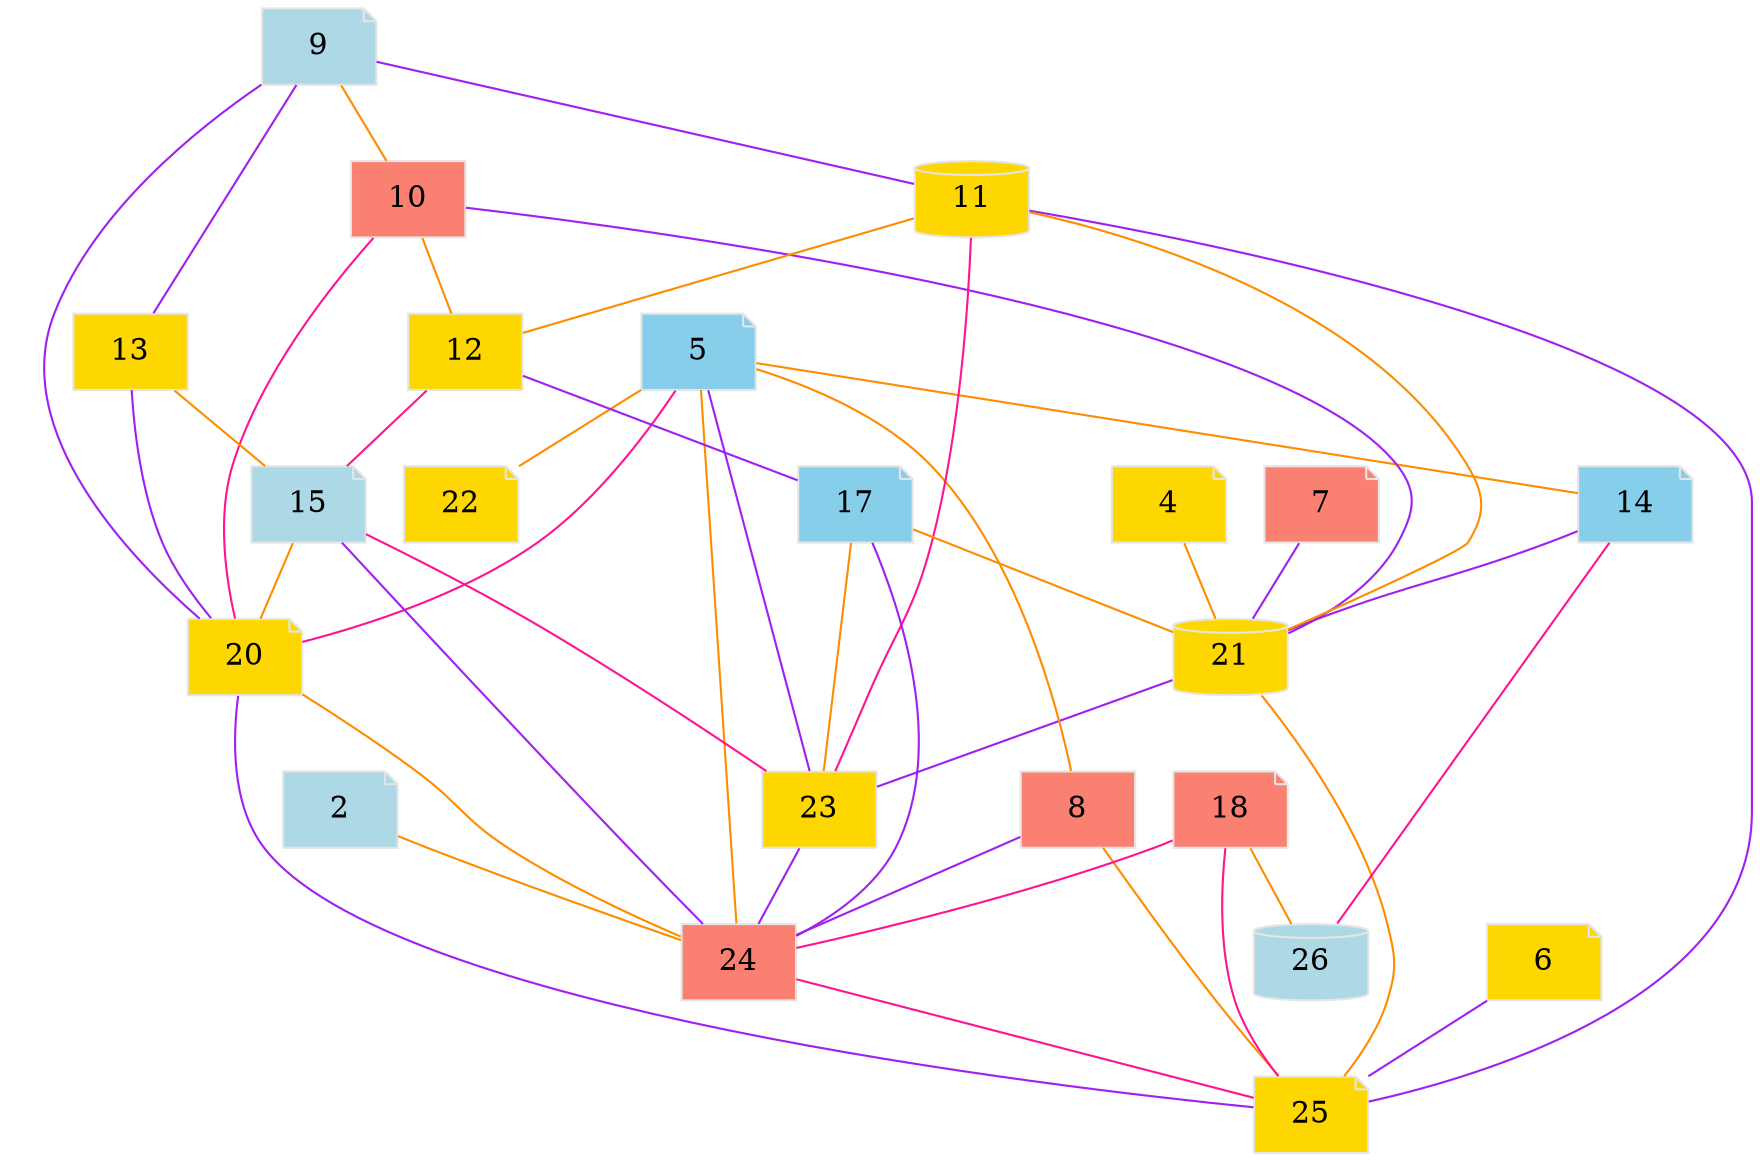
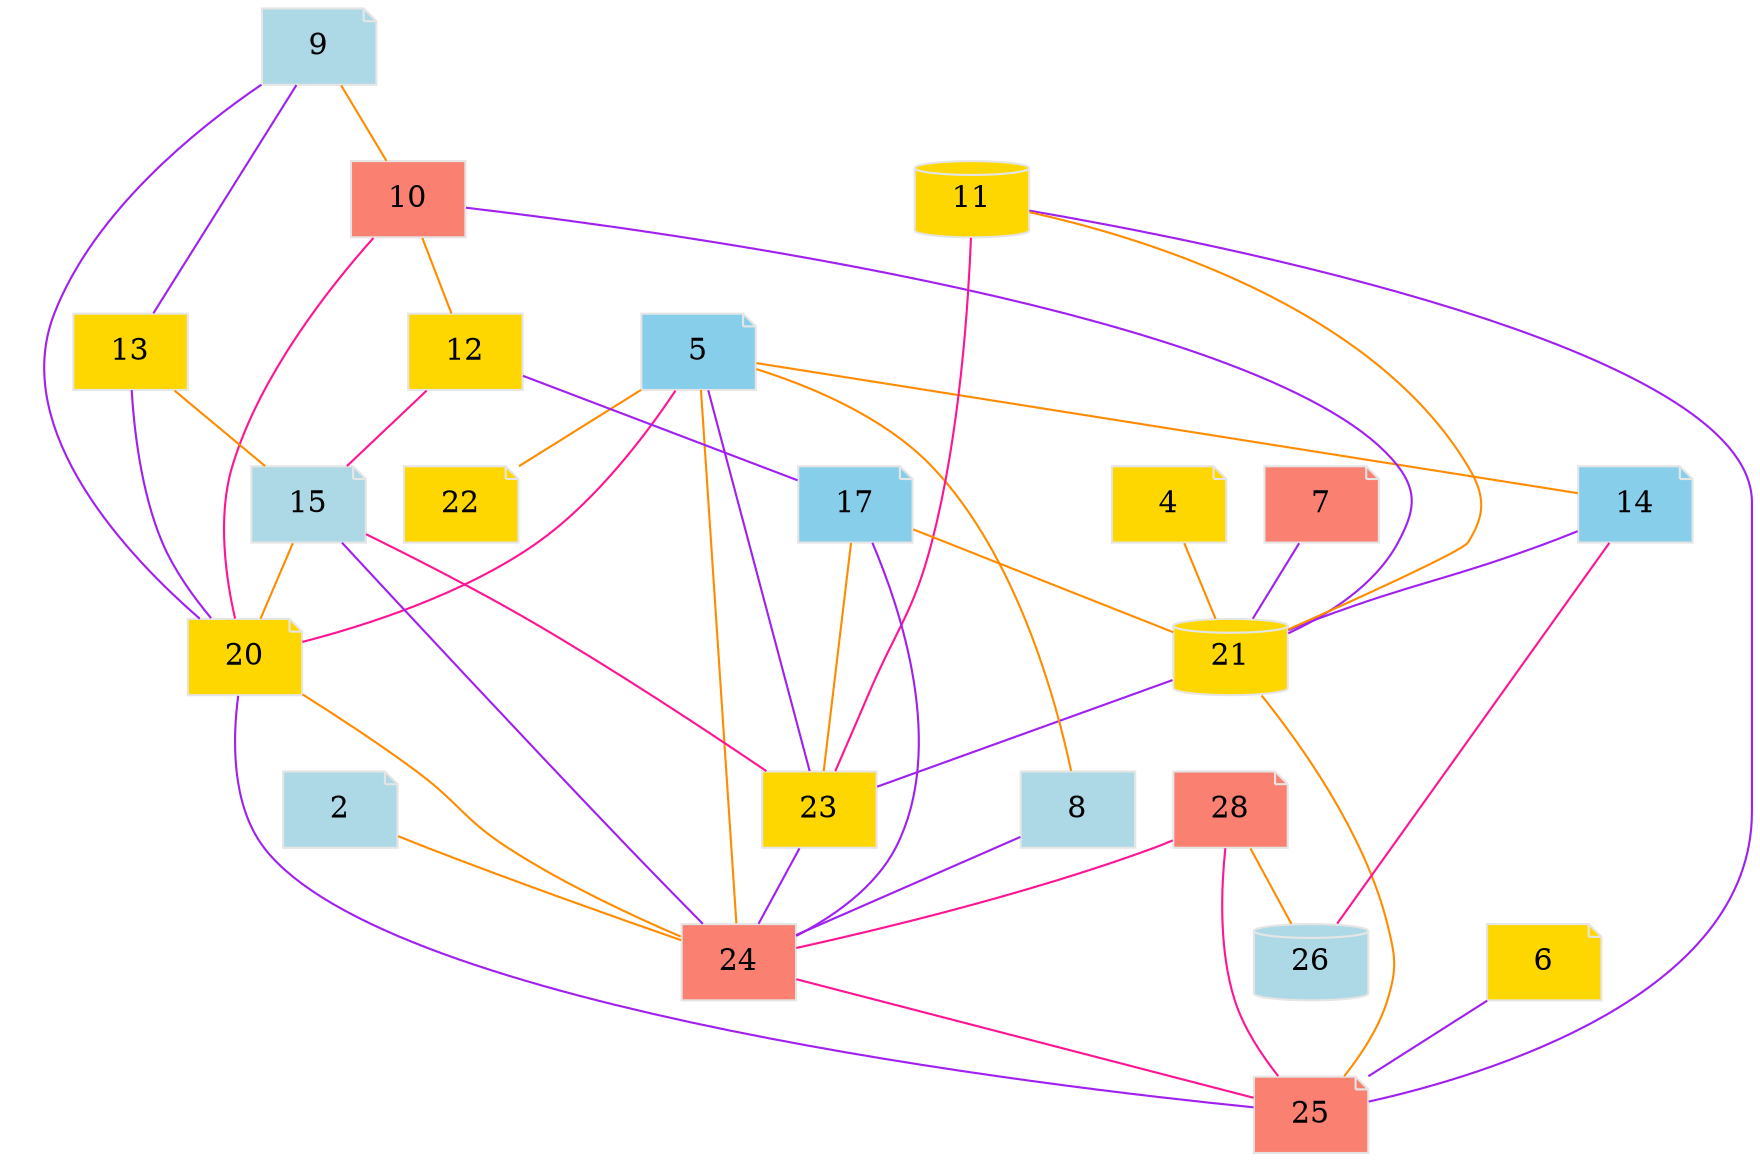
edge "9" -- "11": removed
edge "11" -- "12": removed
node "8": fillcolor salmon -> lightblue
node "18": label "18" -> "28"
edge "8" -- "25": removed
node "25": fillcolor gold -> salmon
